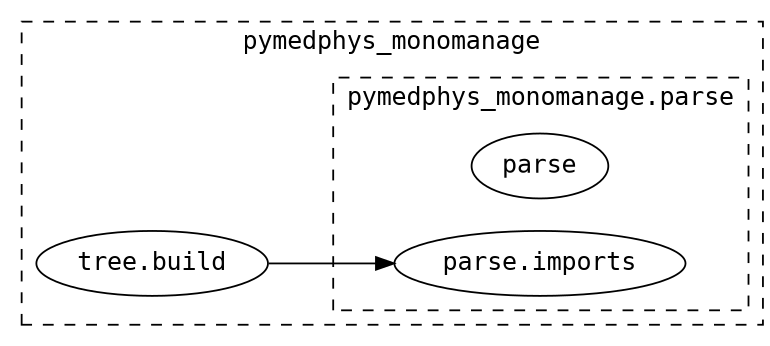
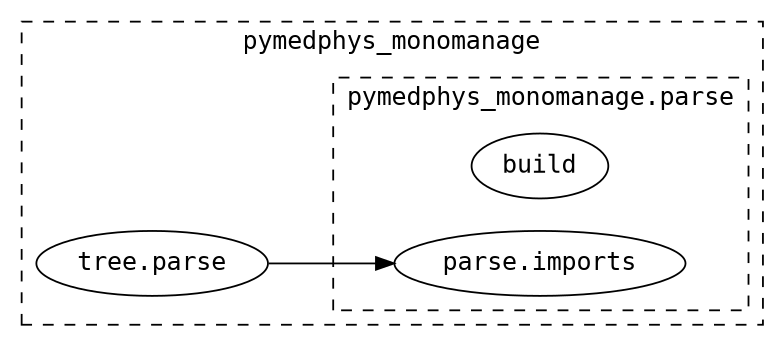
node "parse": label "parse" -> "build"
node "tree.build": label "tree.build" -> "tree.parse"
